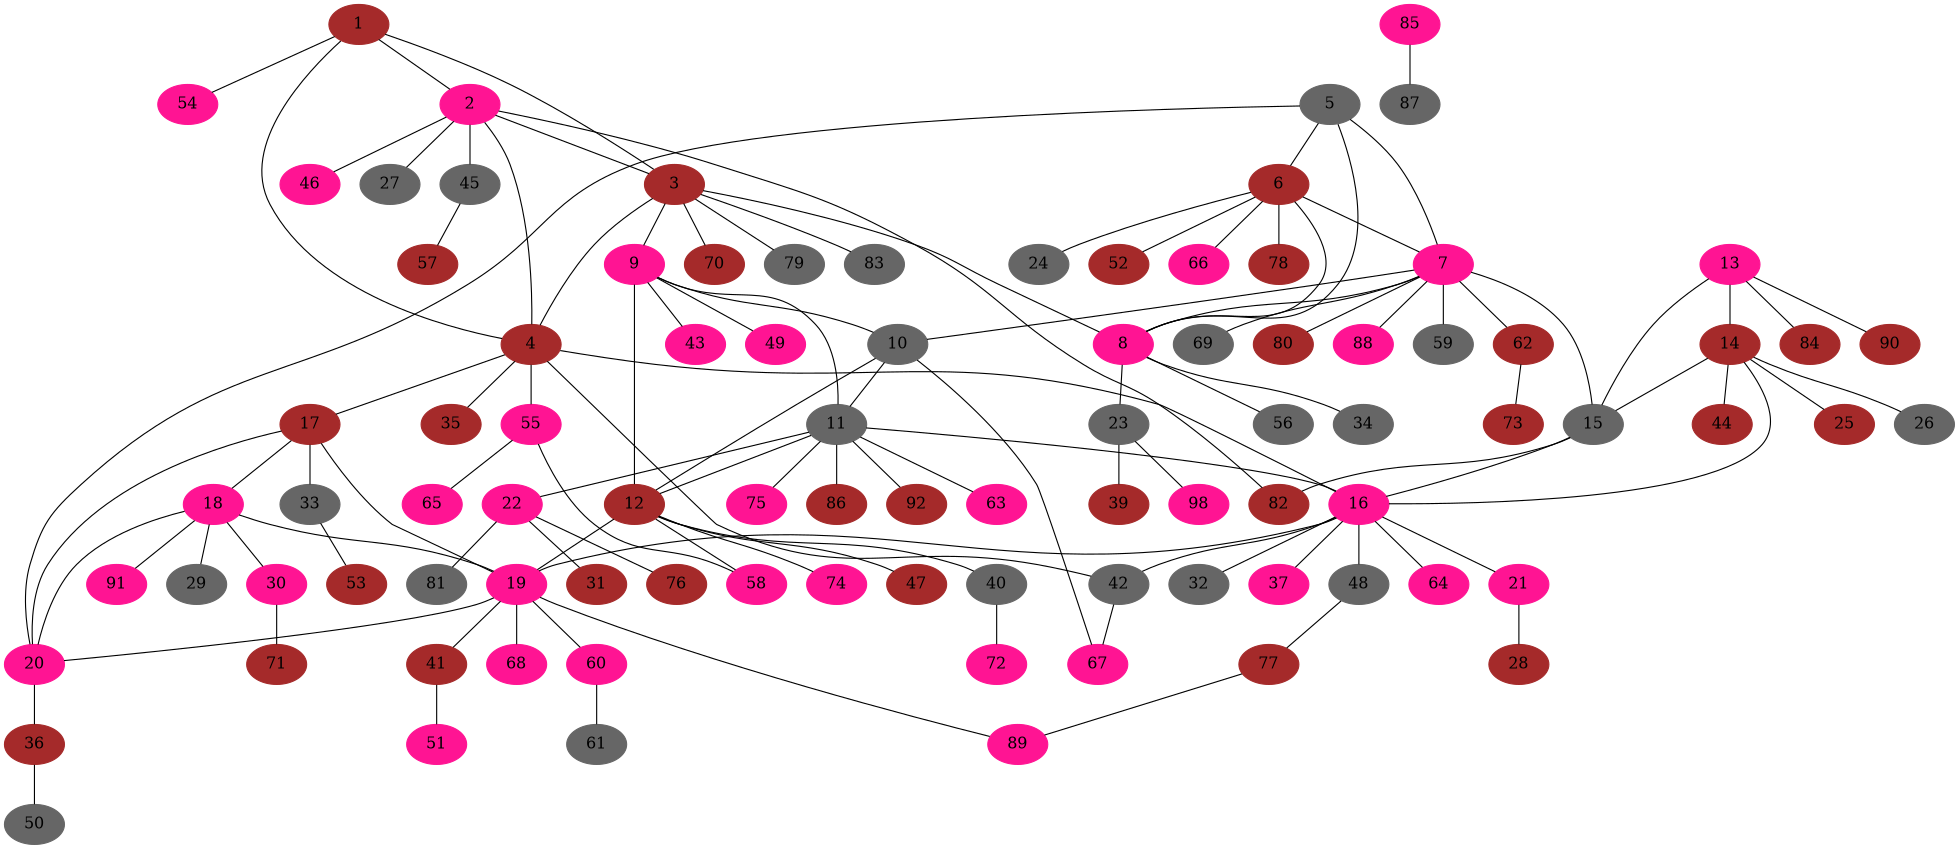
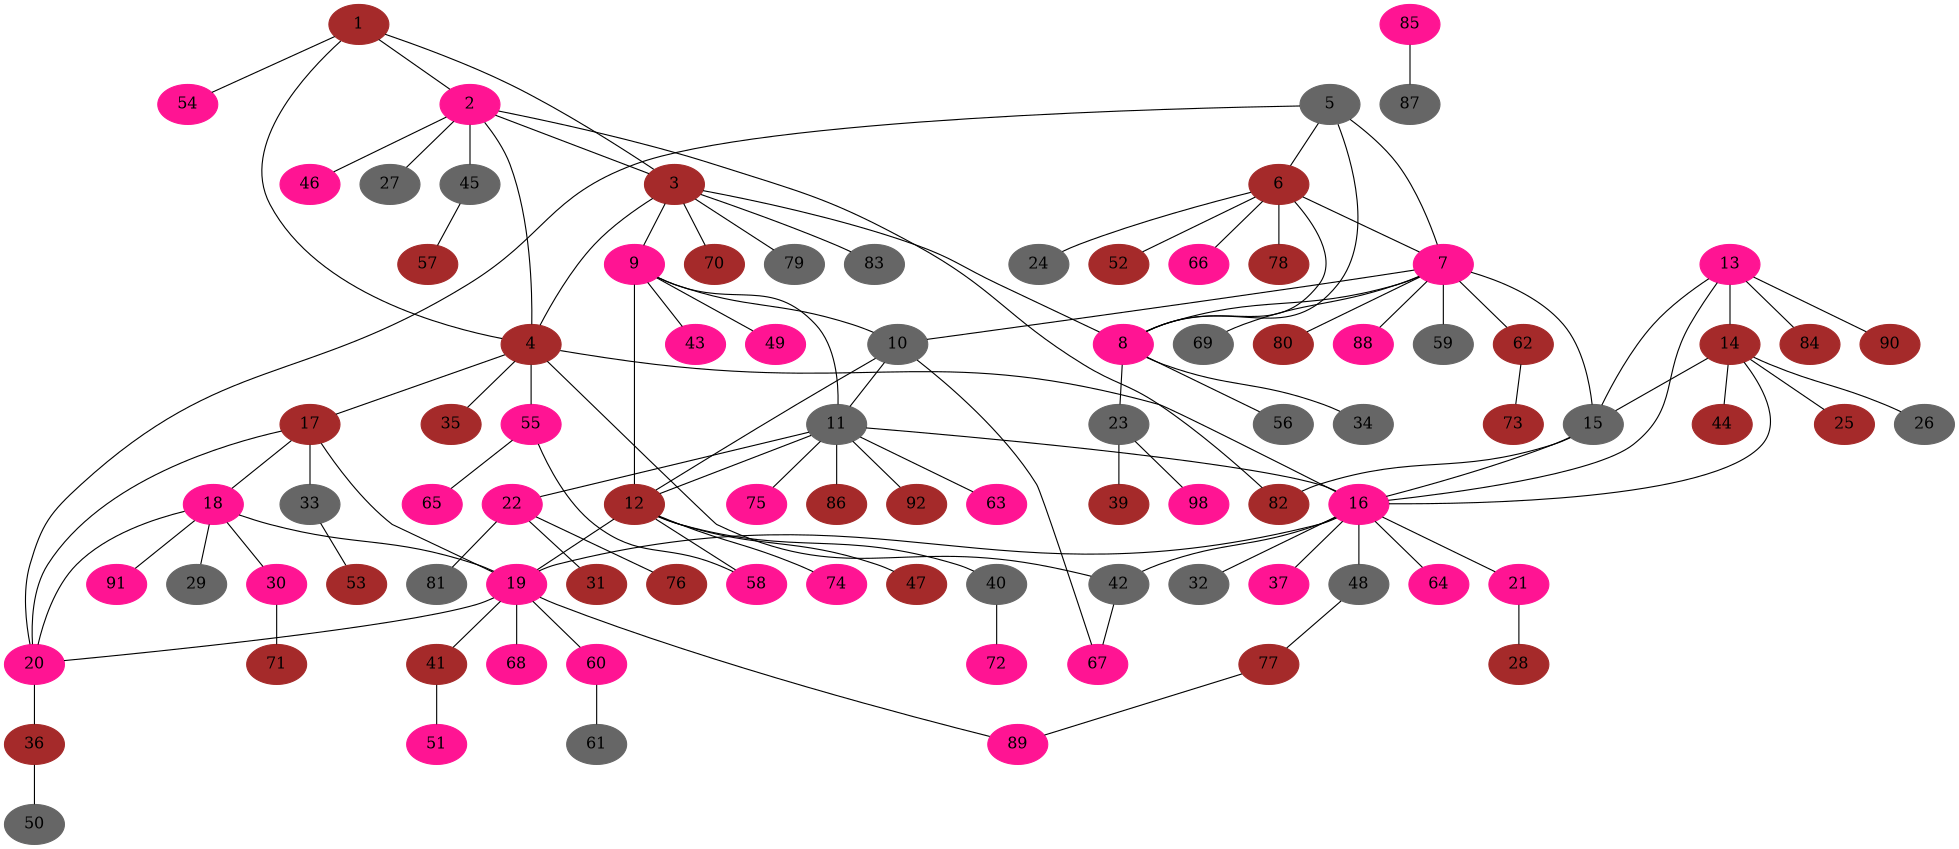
edge "13" -- "16": added
